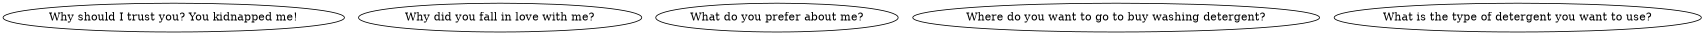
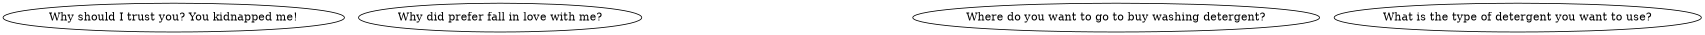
node "Why did you fall in love with me?": label "Why did you fall in love with me?" -> "Why did prefer fall in love with me?"
node "What do you prefer about me?": removed
